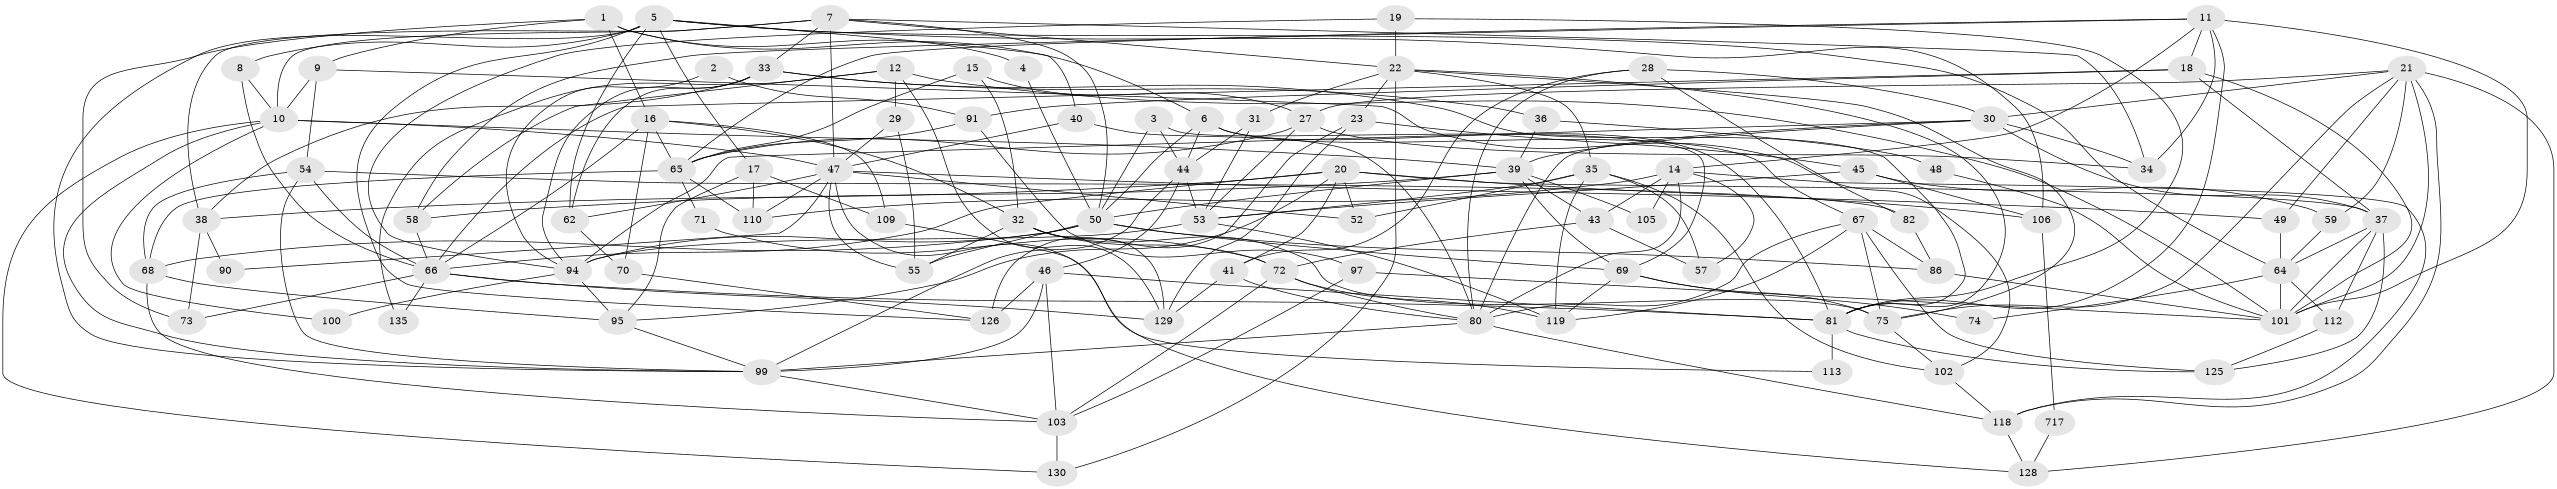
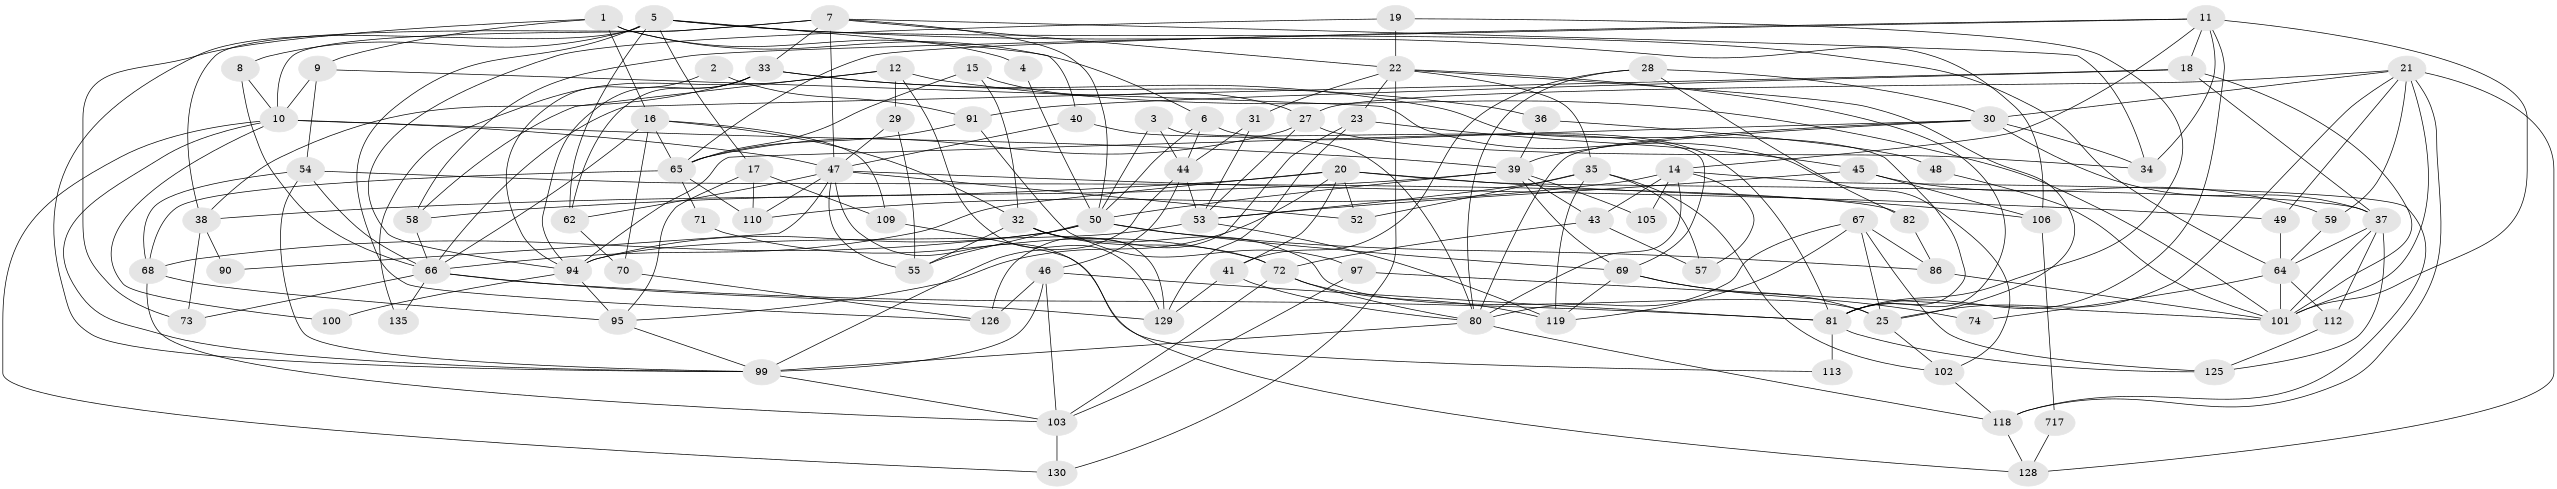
edge "6" -- "67": removed
node "75": label "75" -> "25"
